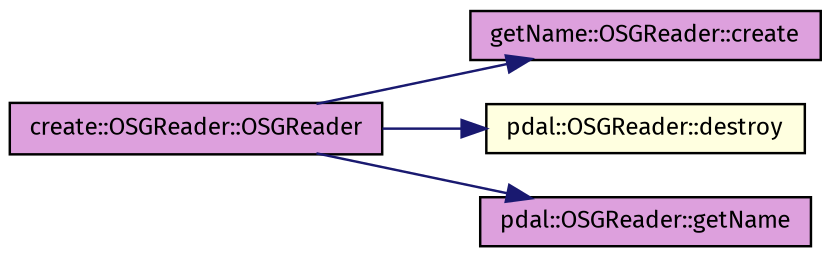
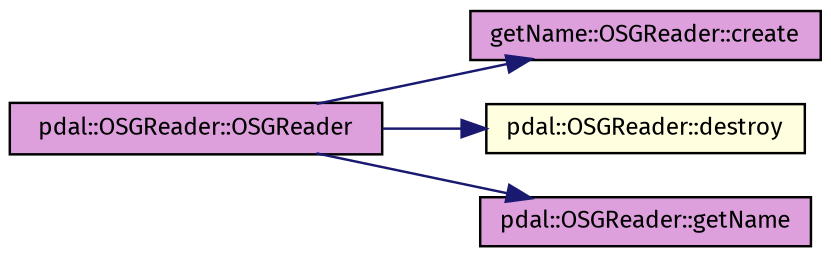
node "create::OSGReader::OSGReader": label "create::OSGReader::OSGReader" -> "pdal::OSGReader::OSGReader"
